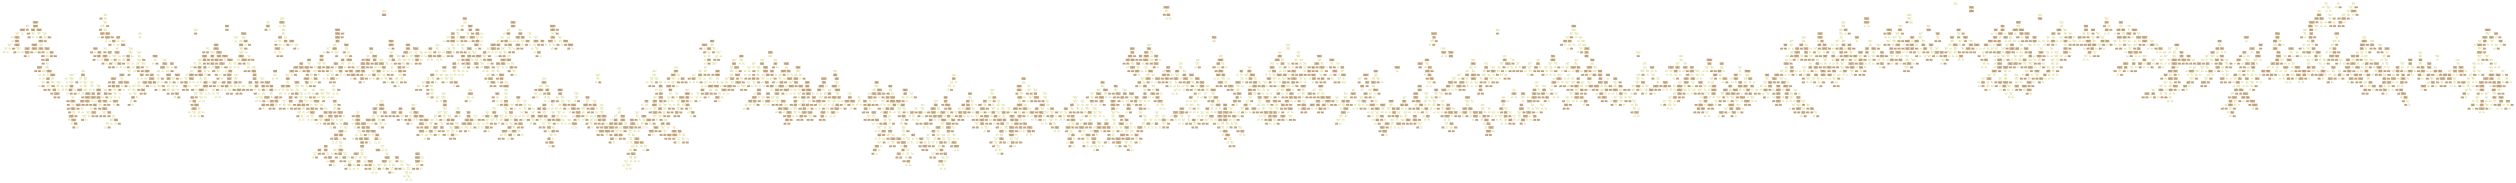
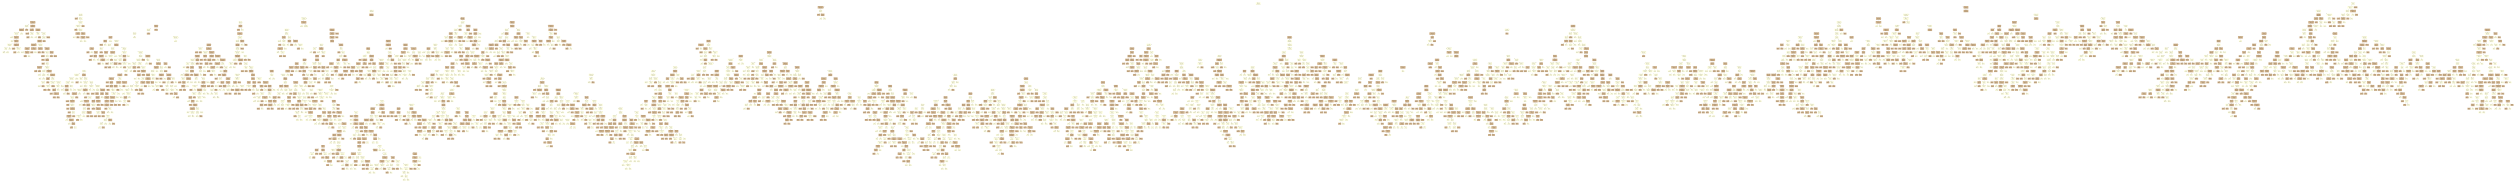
node "Segment <= 0.5 gini = 0.278 samples = 18 value = [15, 3]": fillcolor lightyellow -> tan
node "Quantity <= 7.5 gini = 0.137 samples = 27 value = [25, 2]": added
node "Product.ID <= 3700.5 gini = 0.42 samples = 10 value = [7, 3]": fillcolor tan -> lightyellow
node "Profit2 <= 14.25 gini = 0.067 samples = 29 value = [28, 1]": fillcolor tan -> lightyellow
